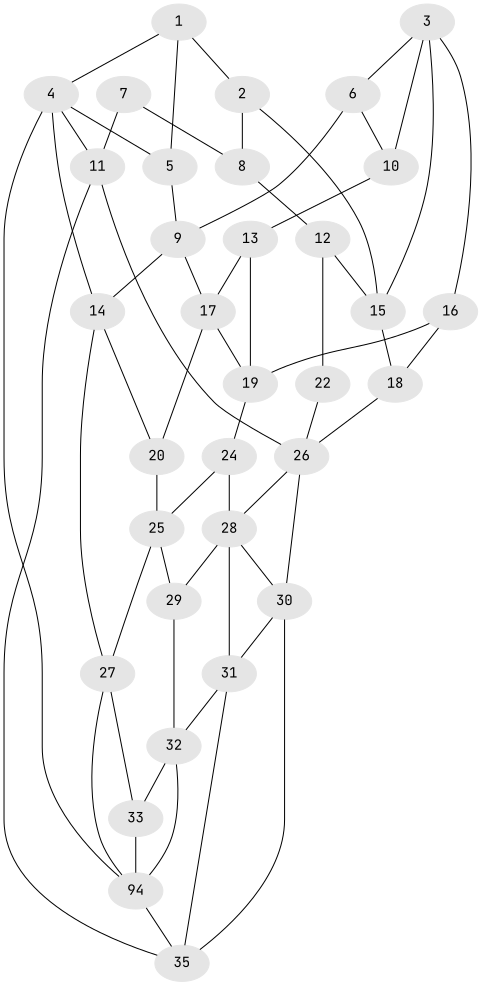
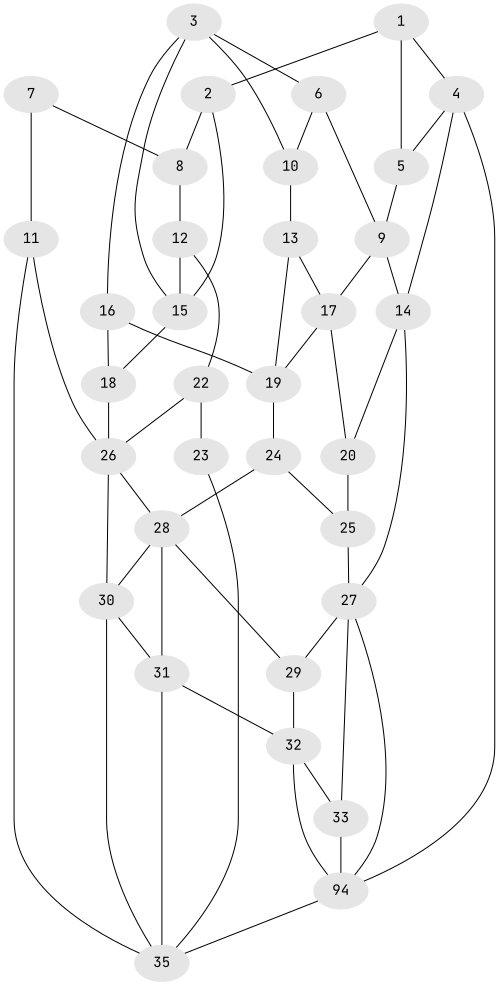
edge "4" -- "11": removed
node "23": added
edge "25" -- "29": now "27" -- "29"
